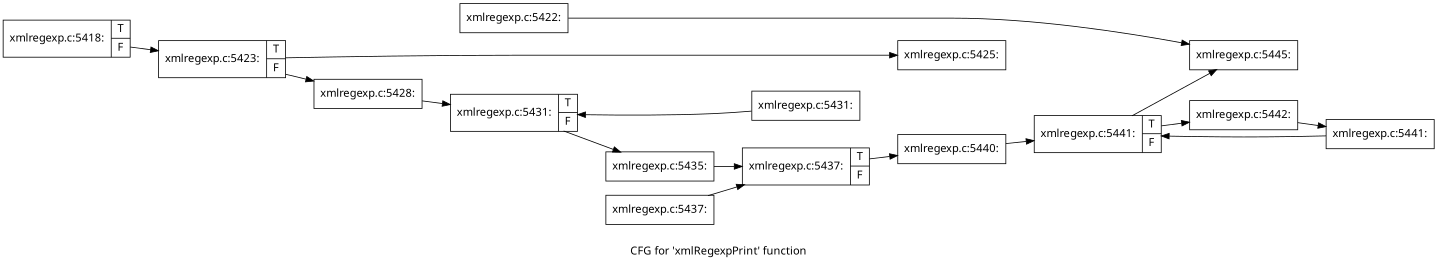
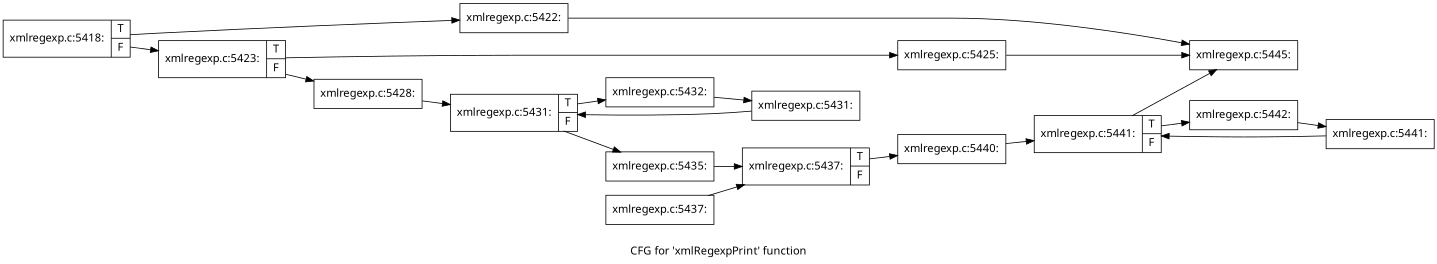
edge "xmlregexp.c:5418:" -> "xmlregexp.c:5422:": added
edge "xmlregexp.c:5425:" -> "xmlregexp.c:5445:": added
node "xmlregexp.c:5432:": added
